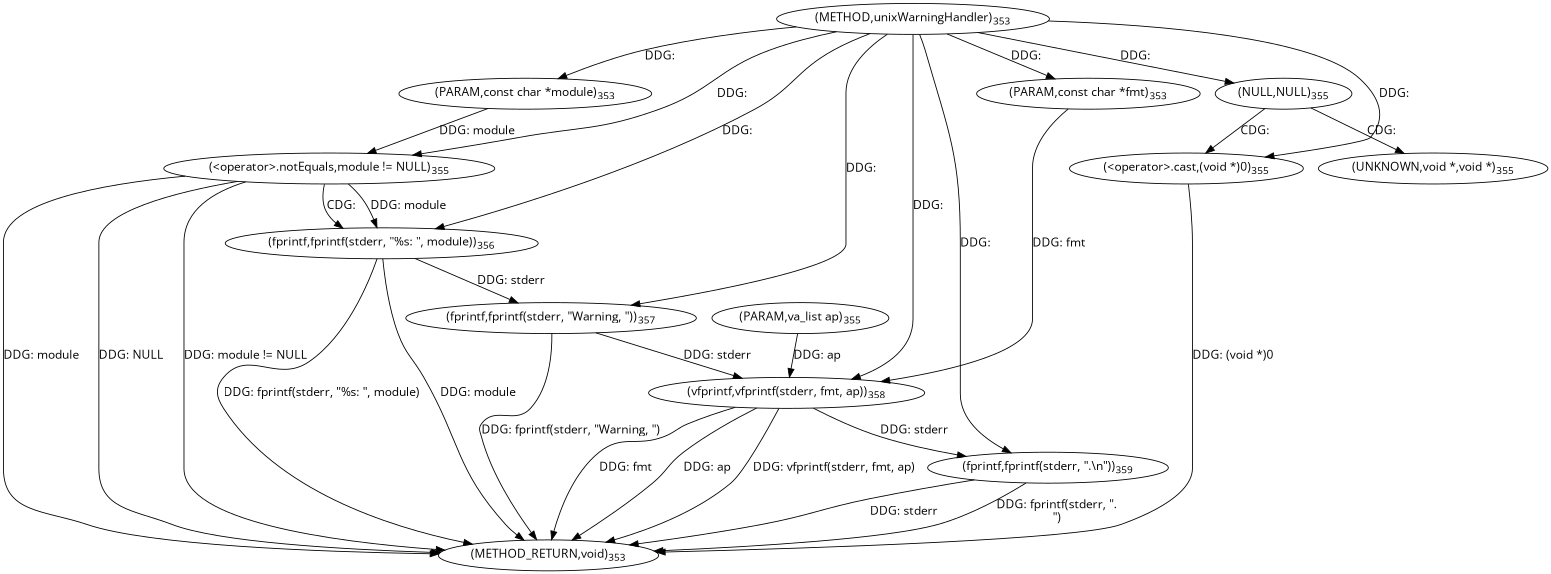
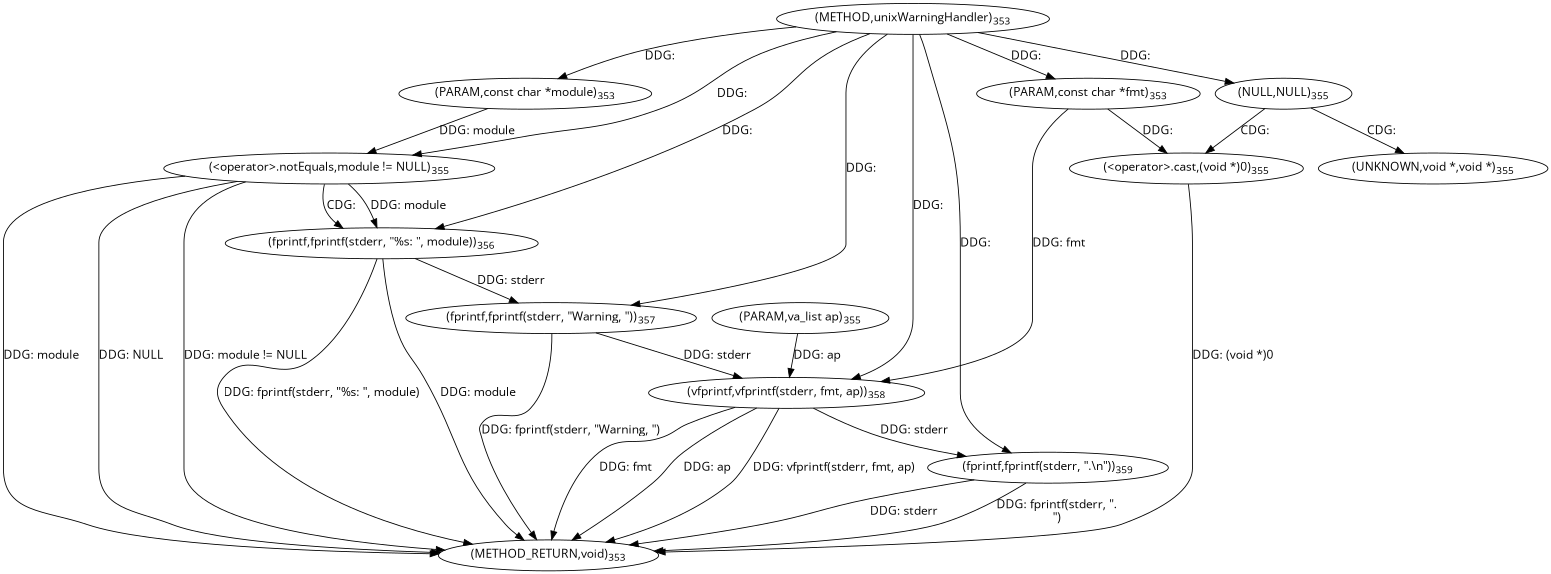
edge "(METHOD,unixWarningHandler)" -> "(<operator>.cast,(void *)0)": now "(PARAM,const char *fmt)" -> "(<operator>.cast,(void *)0)"
